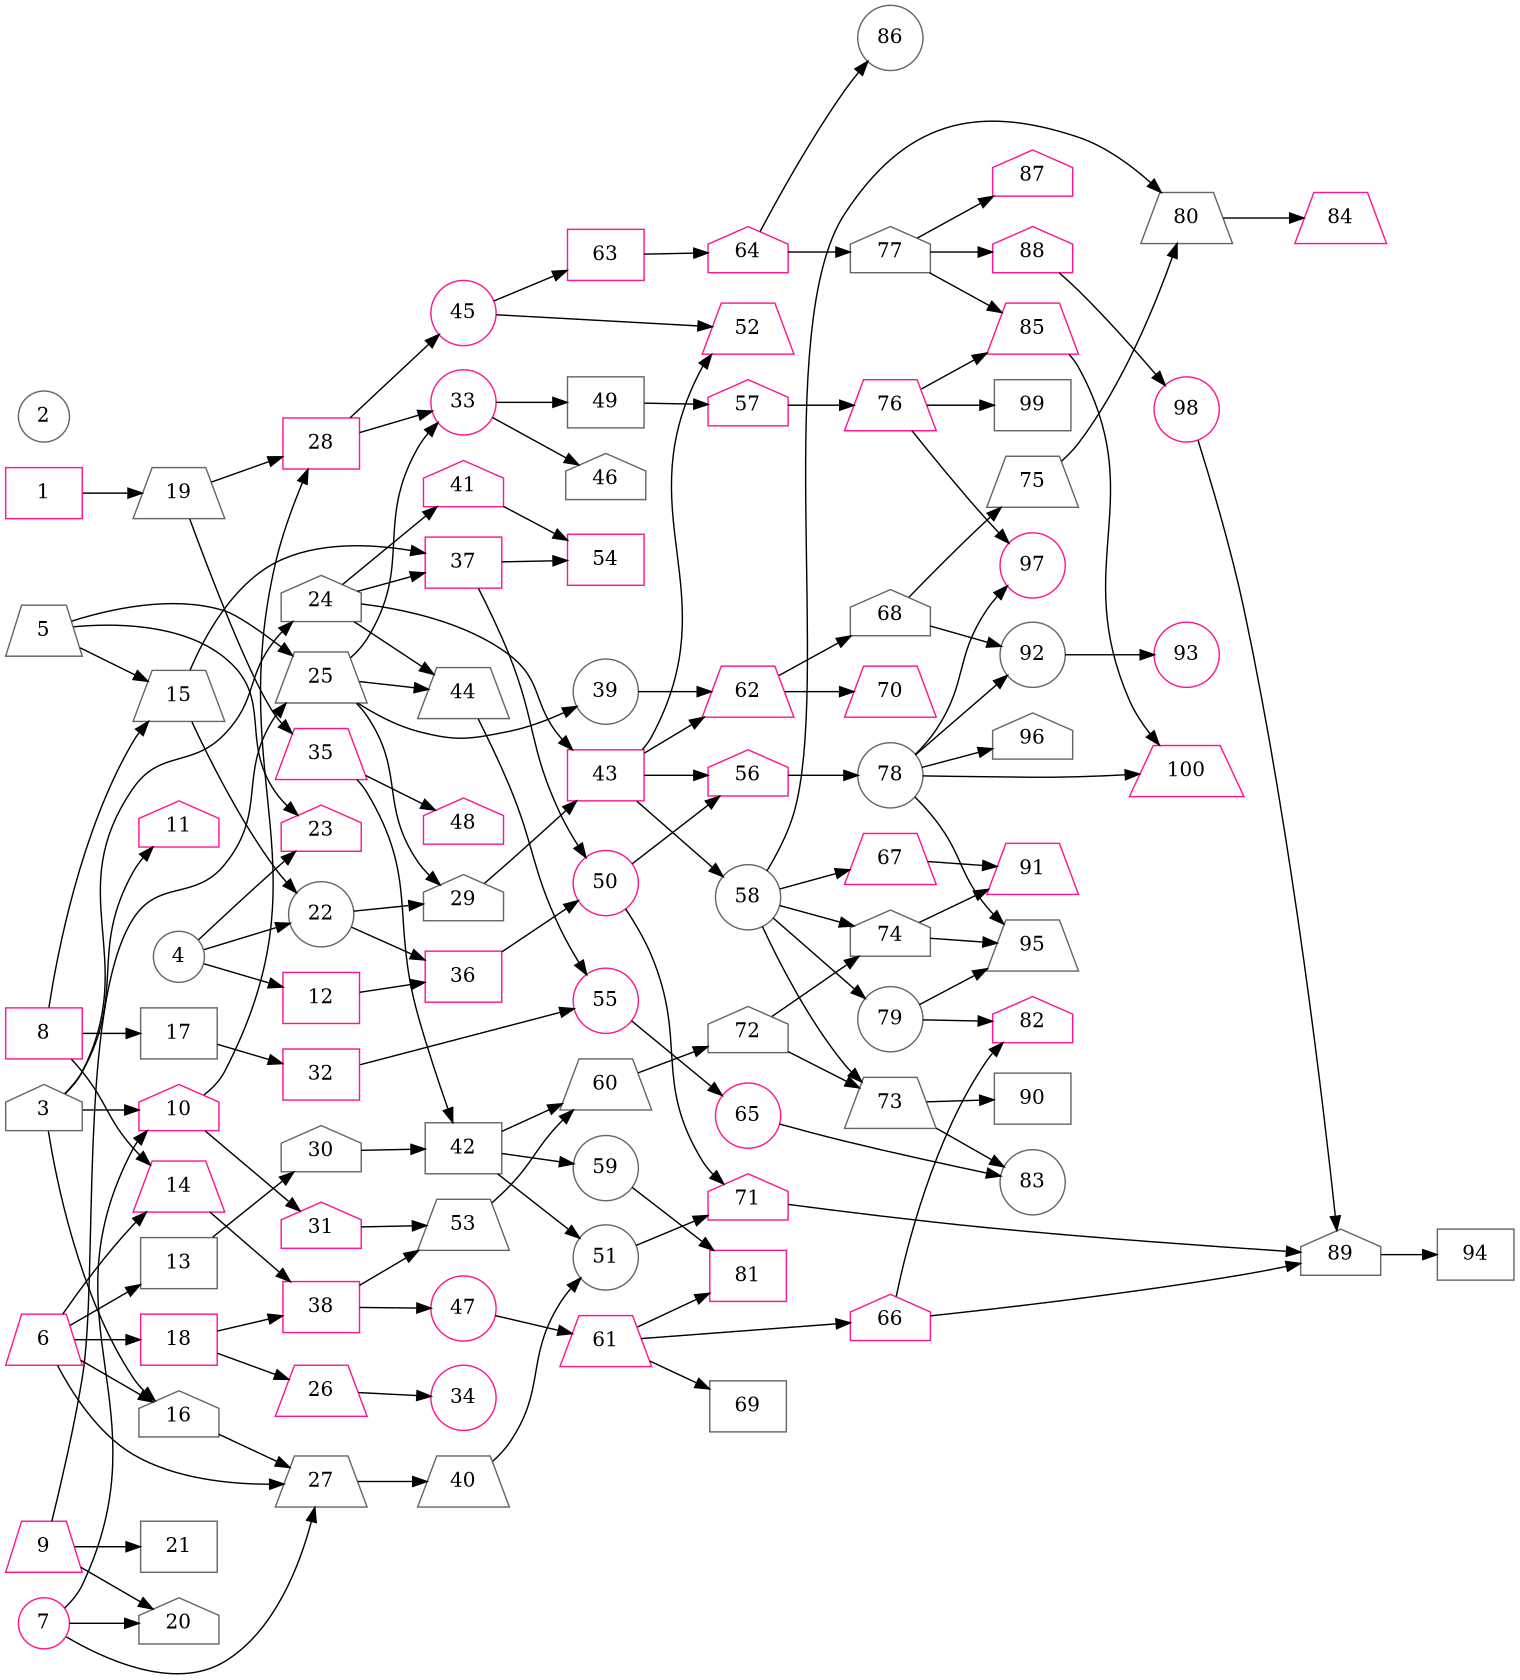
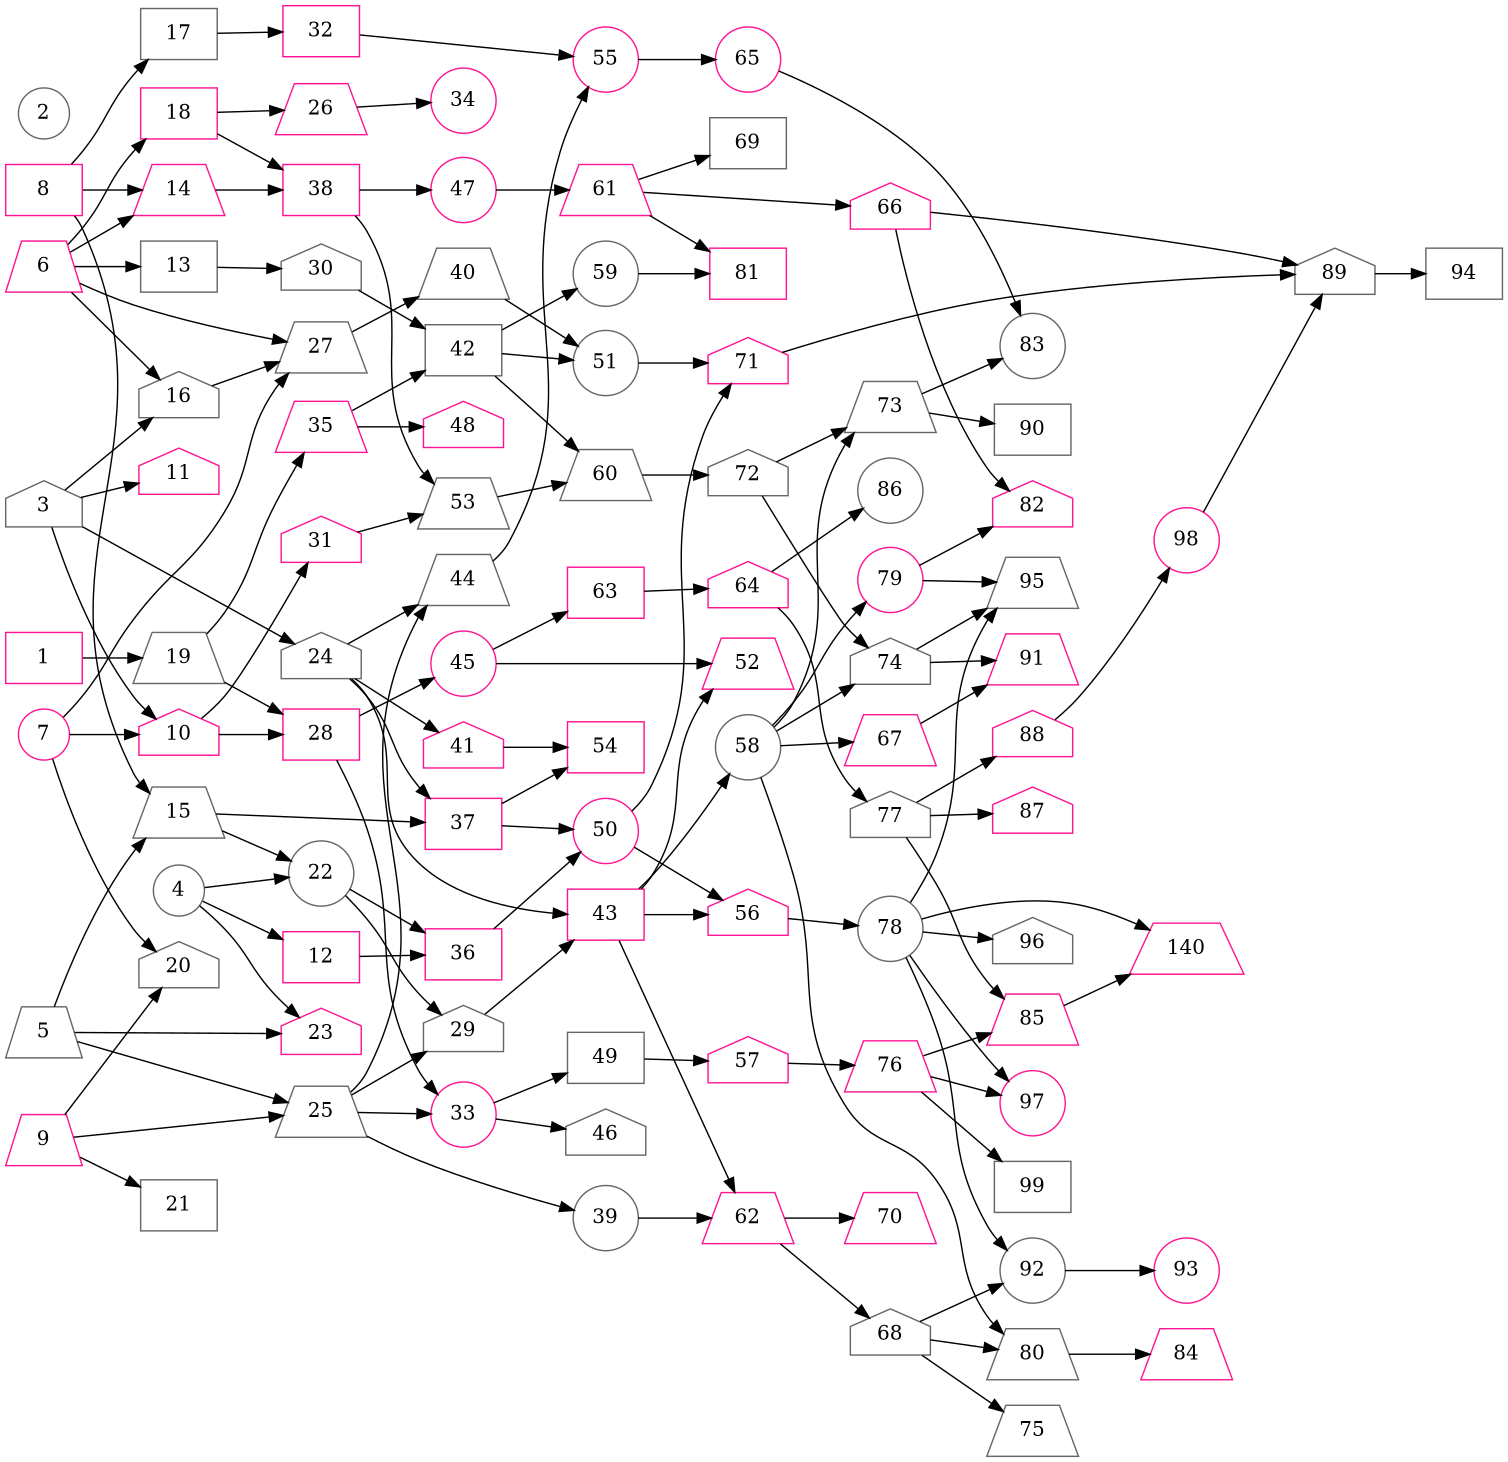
edge "75" -> "80": now "68" -> "80"
node "100": label "100" -> "140"
node "79": color gray40 -> deeppink
